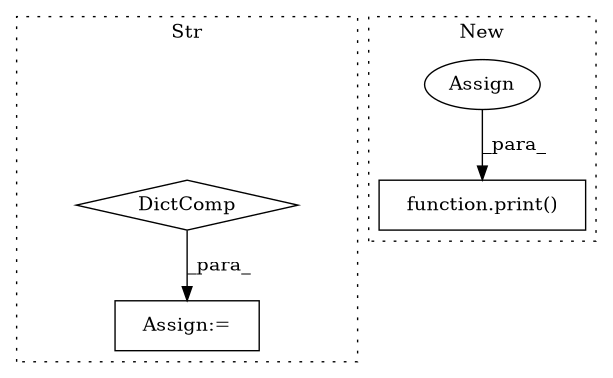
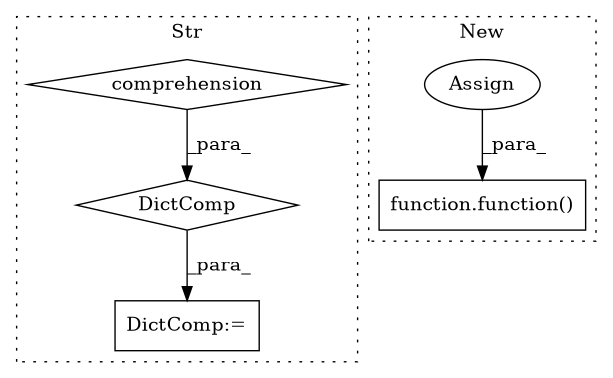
node "comprehension": added
node "function.print()": label "function.print()" -> "function.function()"
node "Assign:=": label "Assign:=" -> "DictComp:="
